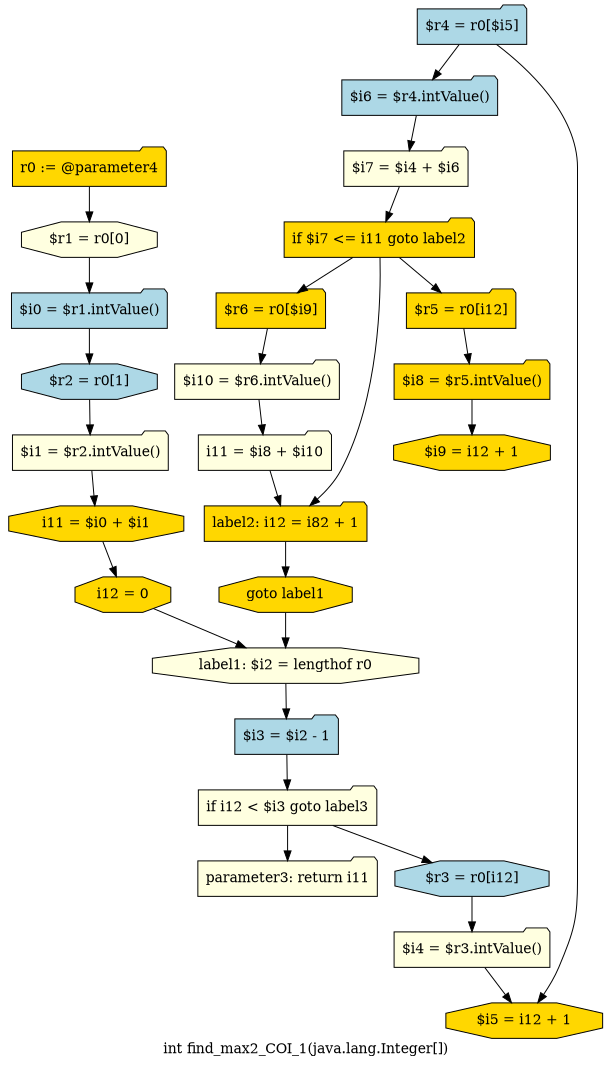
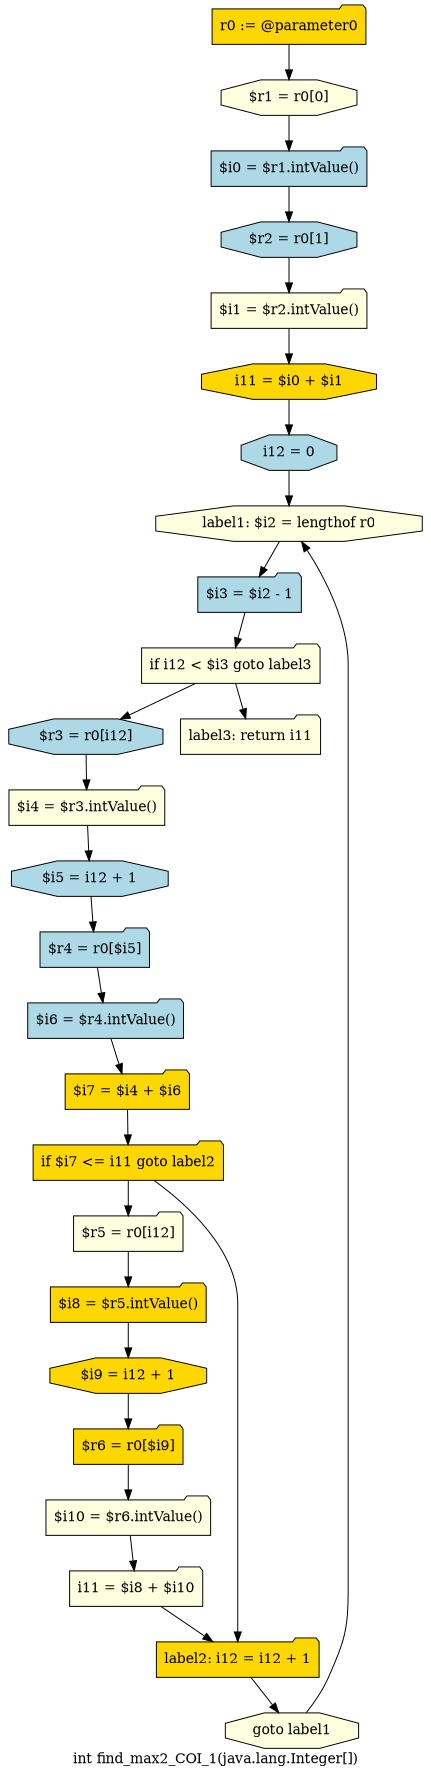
node "r0 := @parameter4": label "r0 := @parameter4" -> "r0 := @parameter0"
node "$i7 = $i4 + $i6": fillcolor lightyellow -> gold
edge "if $i7 <= i11 goto label2" -> "$r6 = r0[$i9]": now "$i9 = i12 + 1" -> "$r6 = r0[$i9]"
node "$r5 = r0[i12]": fillcolor gold -> lightyellow
edge "$r4 = r0[$i5]" -> "$i5 = i12 + 1": reversed
node "label2: i12 = i82 + 1": label "label2: i12 = i82 + 1" -> "label2: i12 = i12 + 1"
node "i12 = 0": fillcolor gold -> lightblue
node "goto label1": fillcolor gold -> lightyellow
node "parameter3: return i11": label "parameter3: return i11" -> "label3: return i11"
node "$i5 = i12 + 1": fillcolor gold -> lightblue
